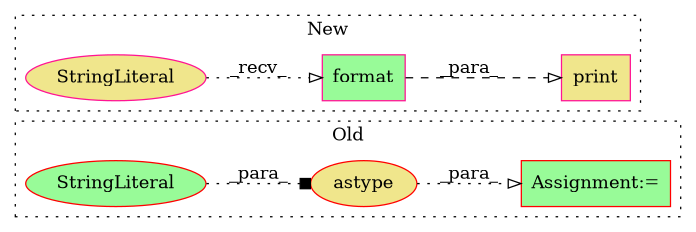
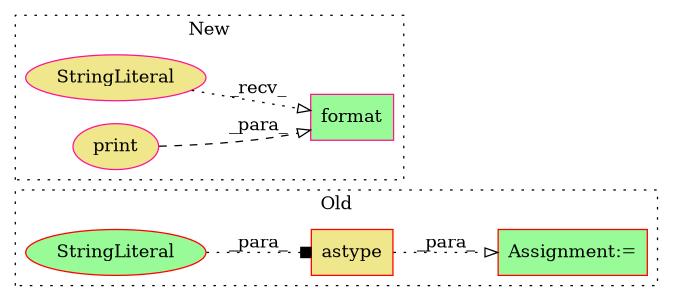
edge "format" -> "print": reversed
node "print": shape box -> ellipse
node "astype": shape ellipse -> box
